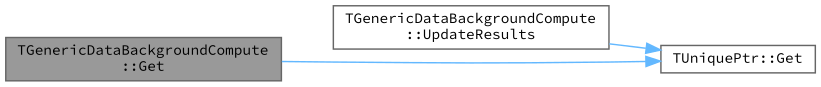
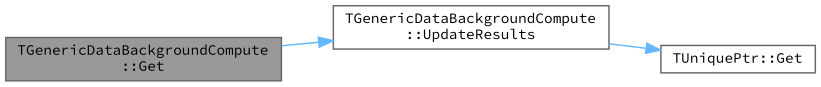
edge "TGenericDataBackgroundCompute ::Get" -> "TUniquePtr::Get": now "TGenericDataBackgroundCompute ::Get" -> "TGenericDataBackgroundCompute ::UpdateResults"
